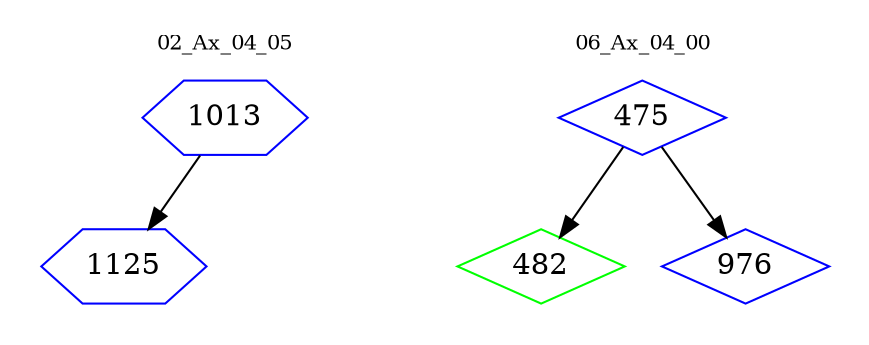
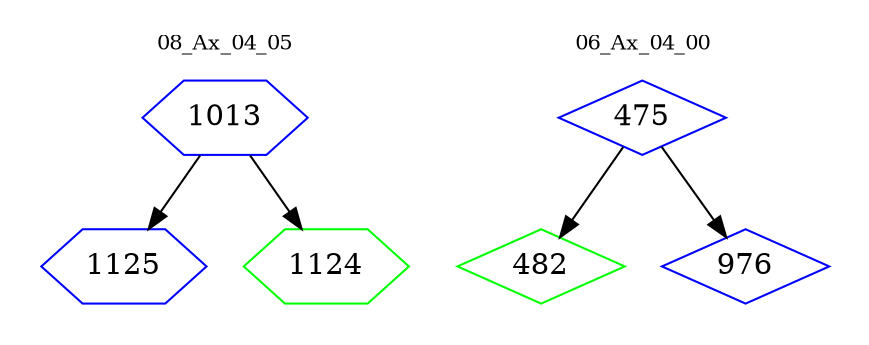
cluster "02_Ax_04_05": label "02_Ax_04_05" -> "08_Ax_04_05"
node "1124": added
